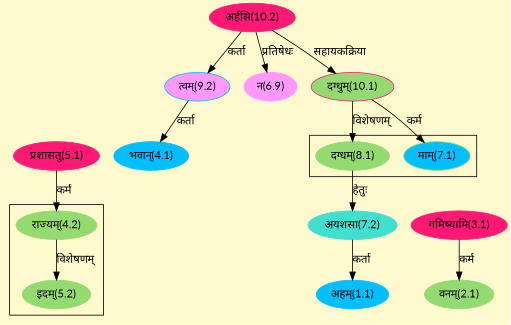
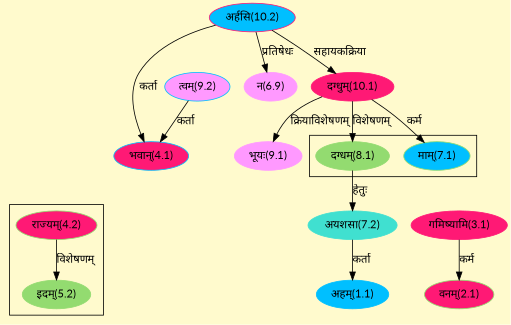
node "अर्हसि(10.2)": fillcolor #ff1975 -> #00bfff
edge "अर्हसि(10.2)" -> "त्वम्(9.2)": now "अर्हसि(10.2)" -> "भवान्(4.1)"
node "दग्धुम्(10.1)": fillcolor #93db70 -> #ff1975
node "प्रशासतु(5.1)": removed
node "भवान्(4.1)": fillcolor #00bfff -> #ff1975
node "भूयः(9.1)": added
node "राज्यम्(4.2)": fillcolor #93db70 -> #ff1975
node "वनम्(2.1)": fillcolor #93db70 -> #ff1975
